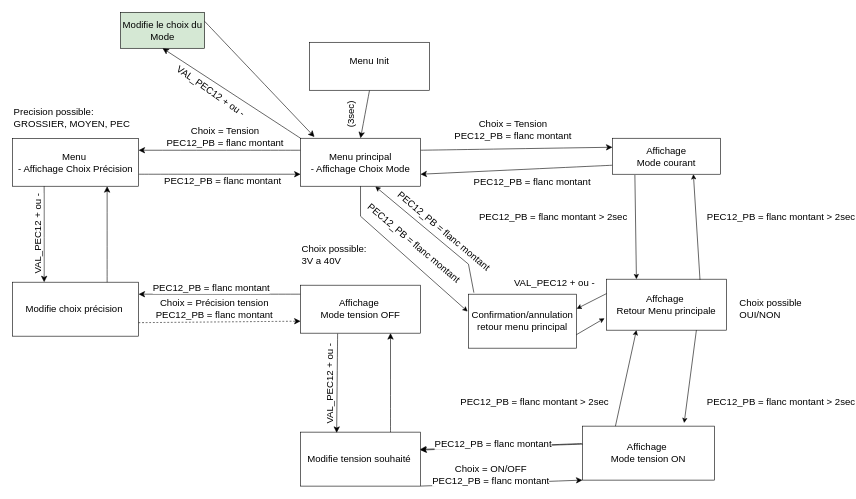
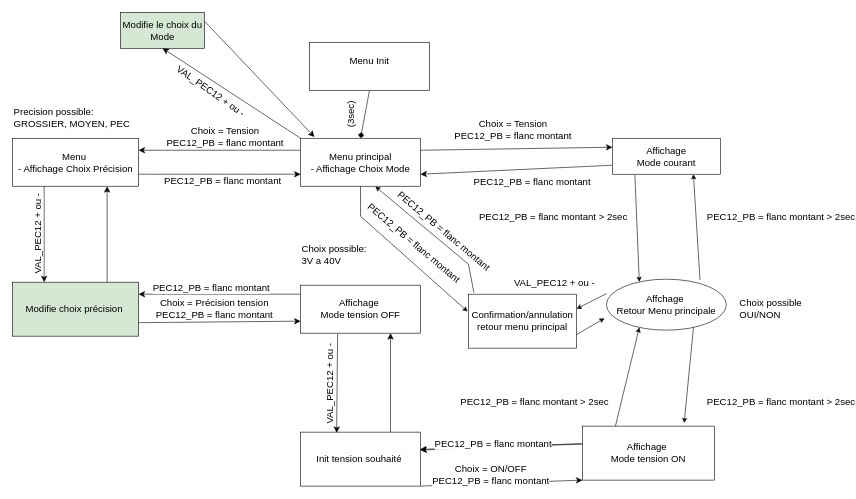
edge "Menu Init" -> "Menu principal - Affichage Choix Mode": arrowhead classic -> diamond
node "Affchage Retour Menu principale": shape rectangle -> ellipse
node "Modifie choix précision": fillcolor #ffffff -> #d5e8d4
edge "Modifie choix précision" -> "Affichage Mode tension OFF": style dashed -> solid
node "Modifie tension souhaité": label "Modifie tension souhaité" -> "Init tension souhaité"
